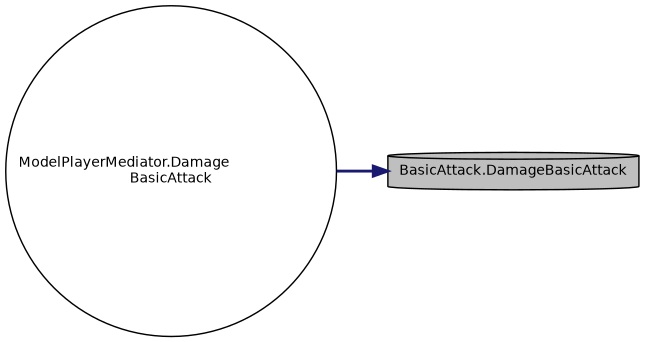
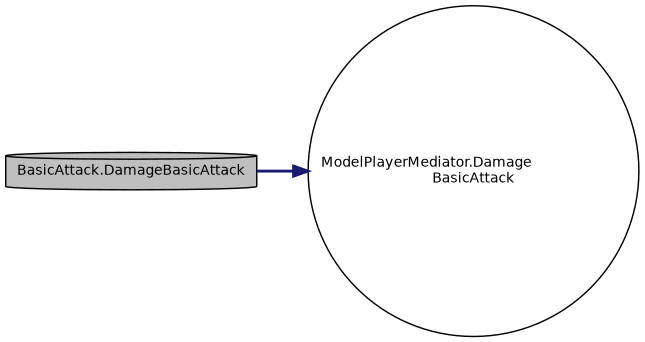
edge "ModelPlayerMediator.Damage BasicAttack" -> "BasicAttack.DamageBasicAttack": reversed
